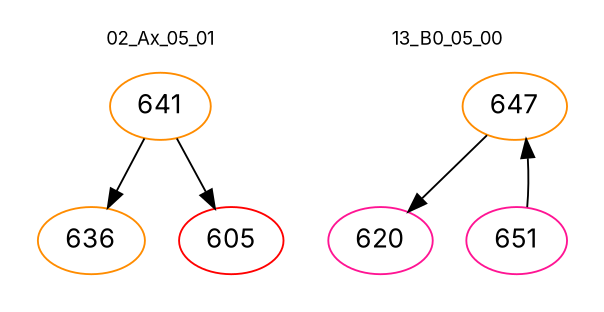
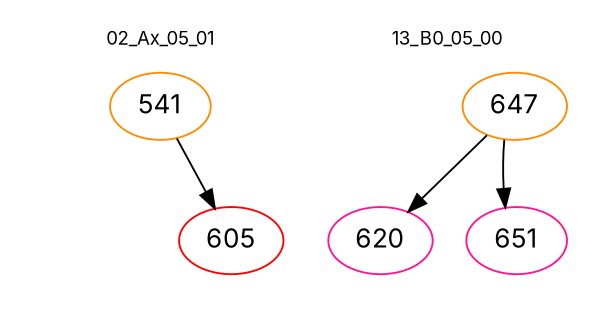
node "641": label "641" -> "541"
edge "651" -> "647": reversed
node "636": removed
